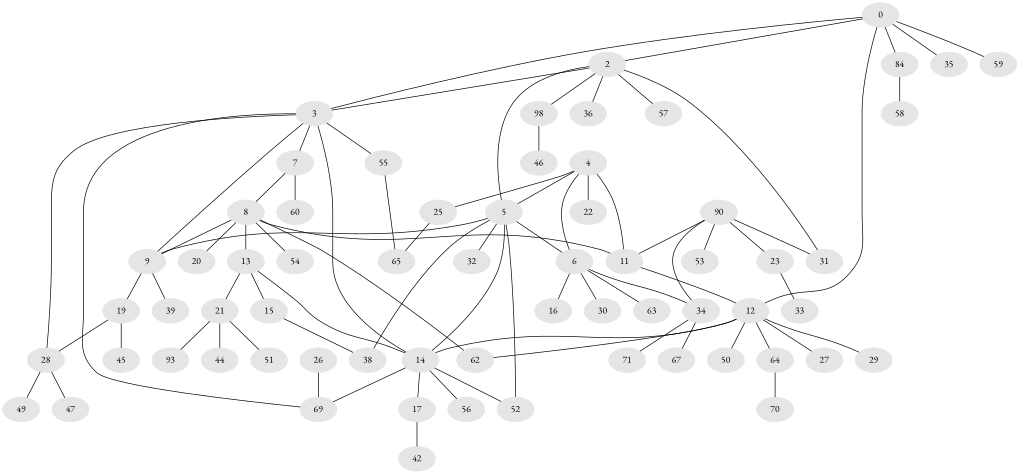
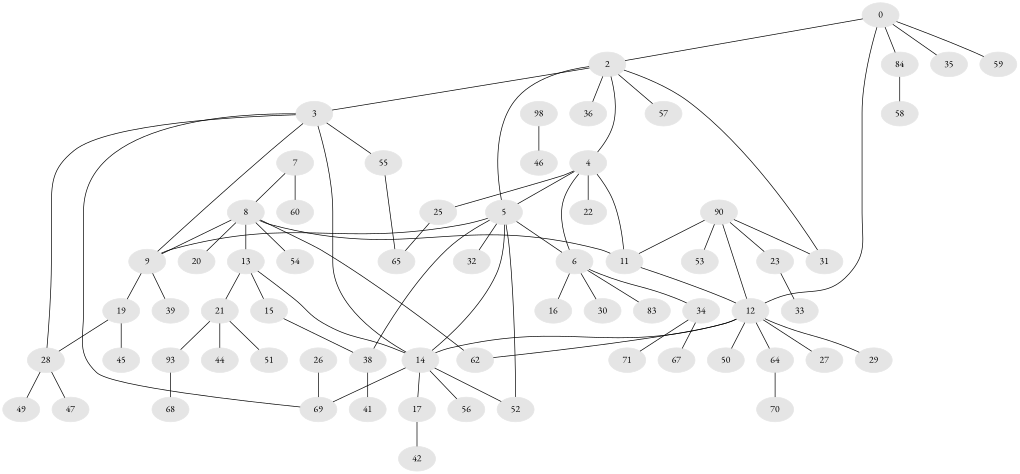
edge "0" -- "3": removed
edge "2" -- "98": now "2" -- "4"
edge "3" -- "7": removed
edge "90" -- "34": now "90" -- "12"
node "63": label "63" -> "83"
node "68": added
node "41": added
